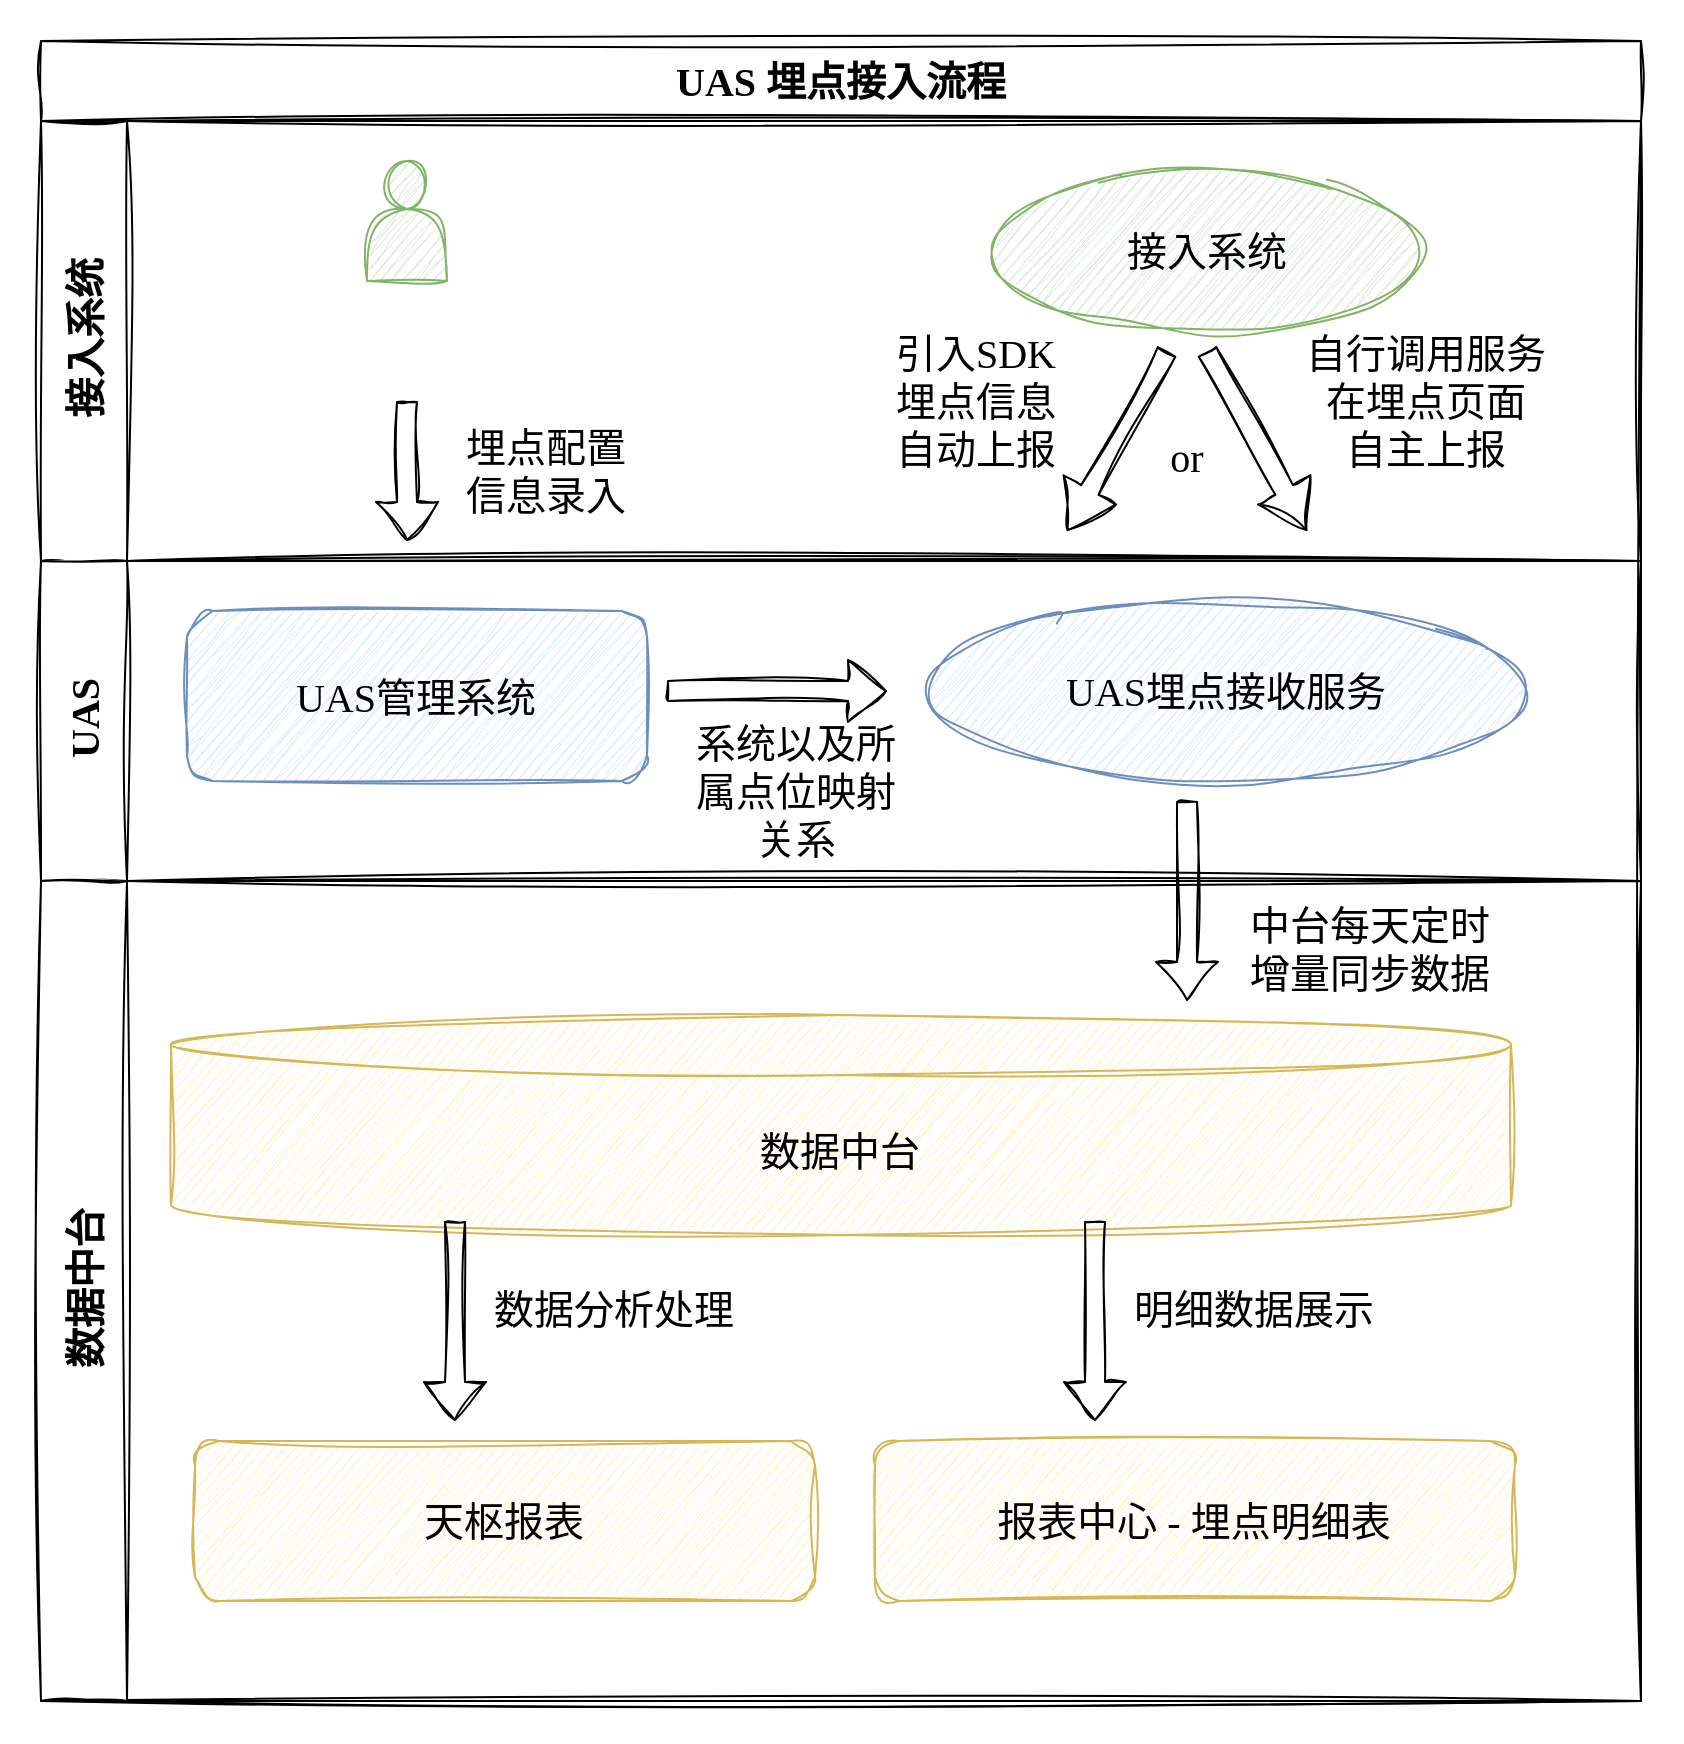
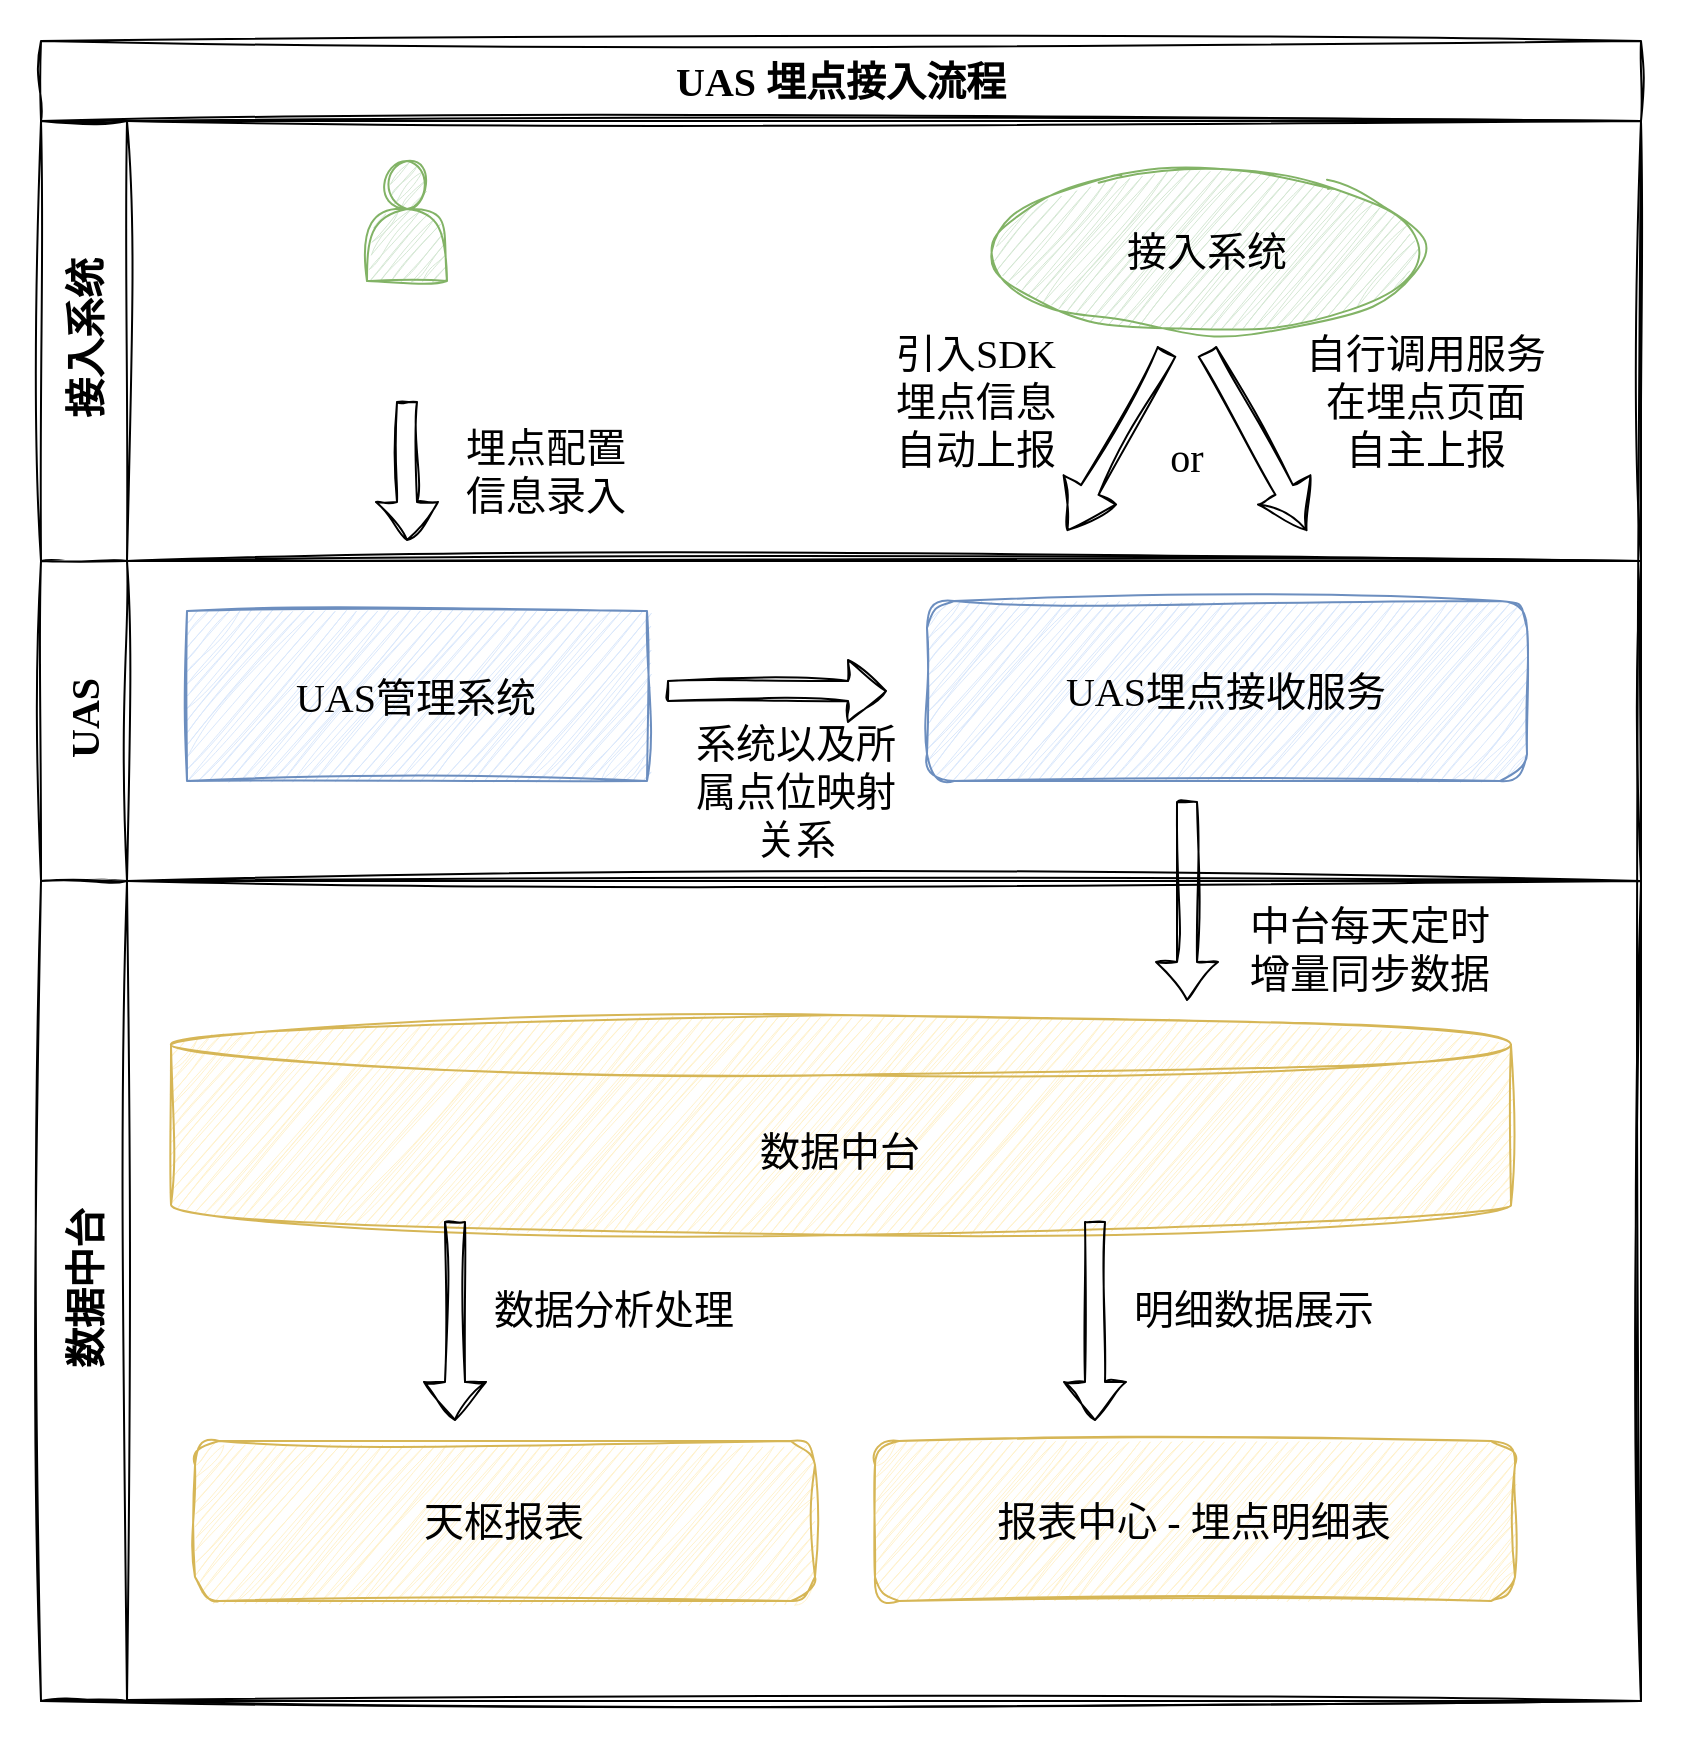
node "UAS埋点接收服务": shape ellipse -> rounded rectangle
node "UAS管理系统": shape rounded rectangle -> rectangle
